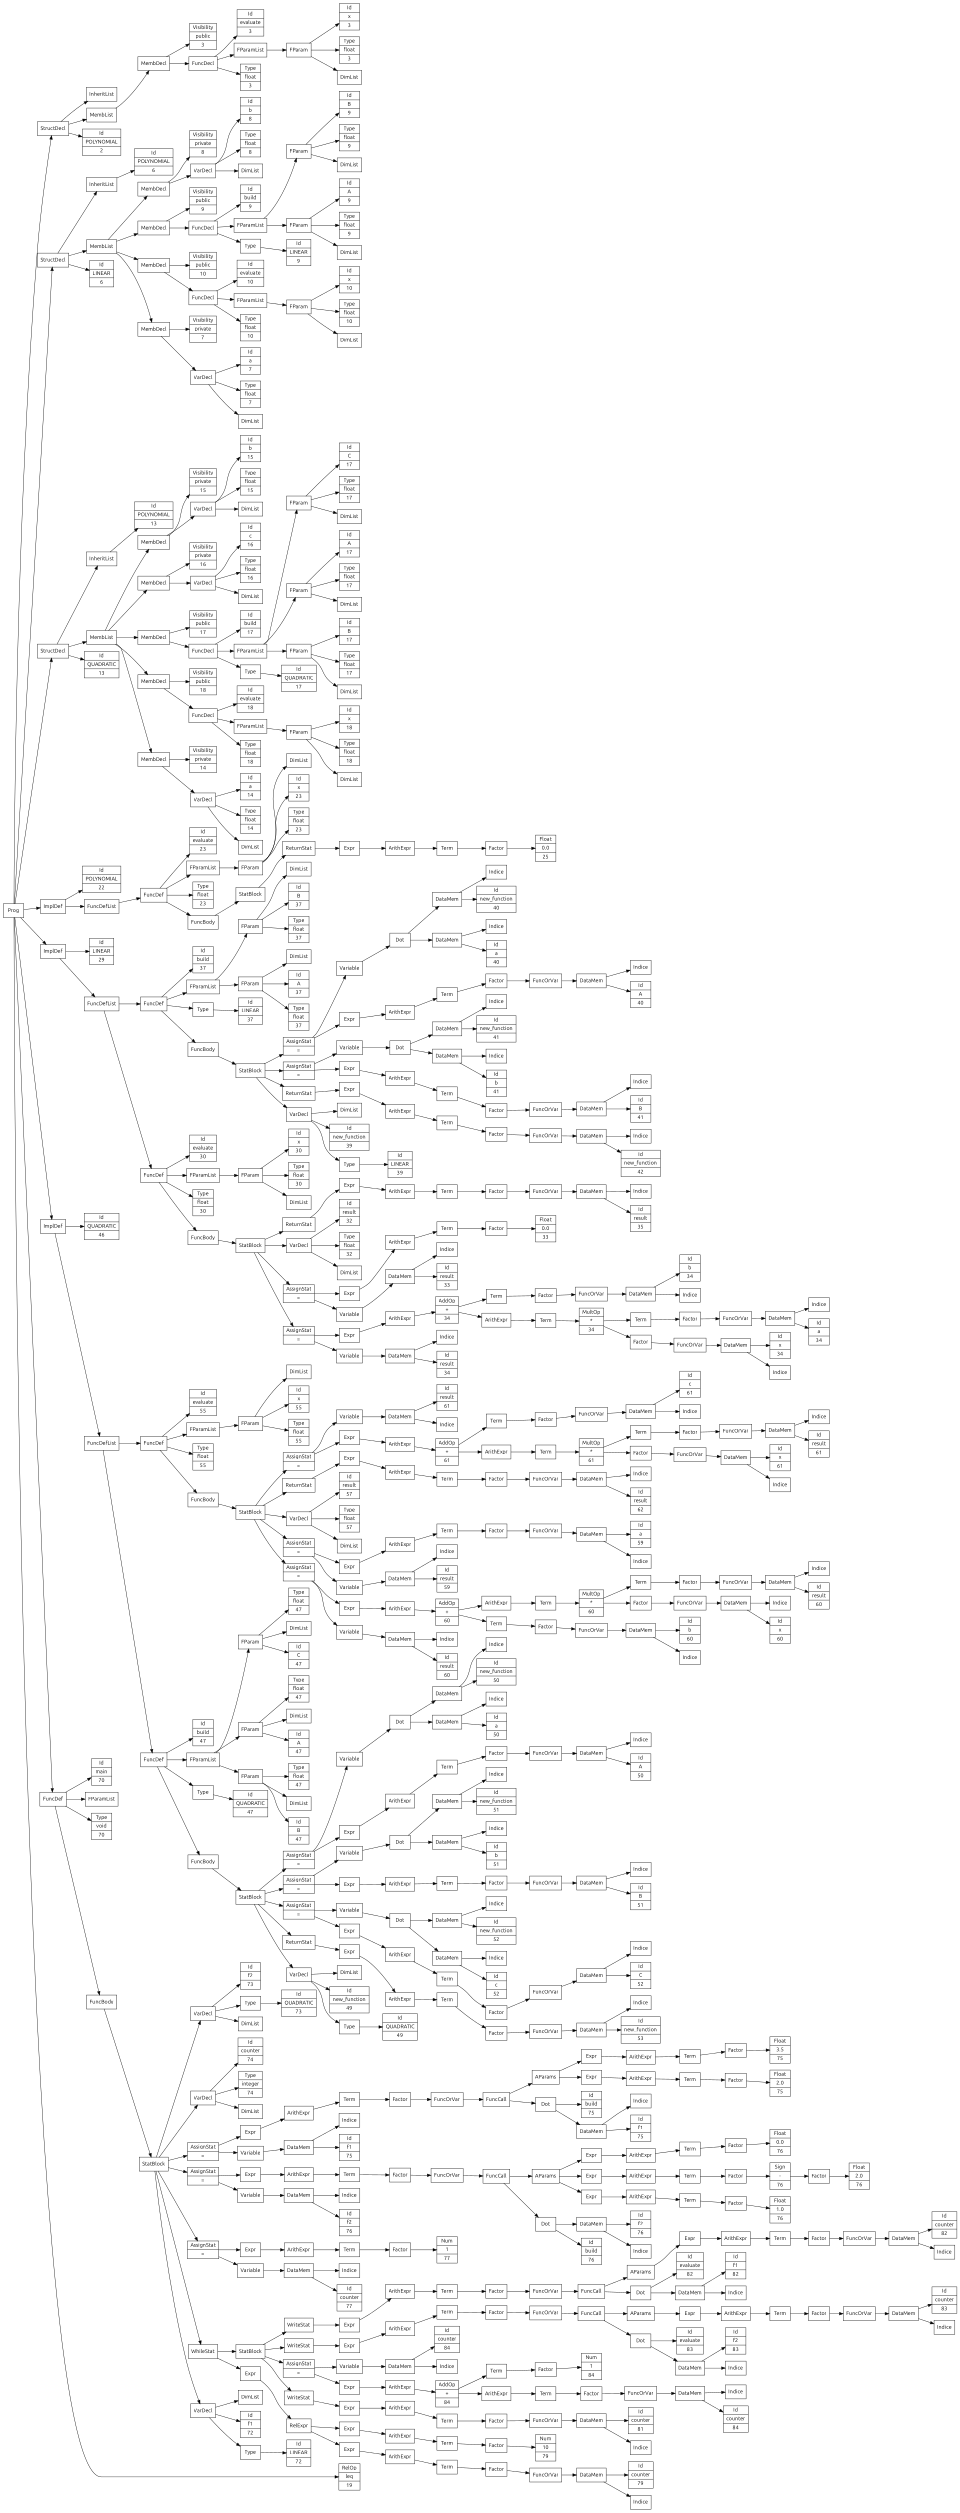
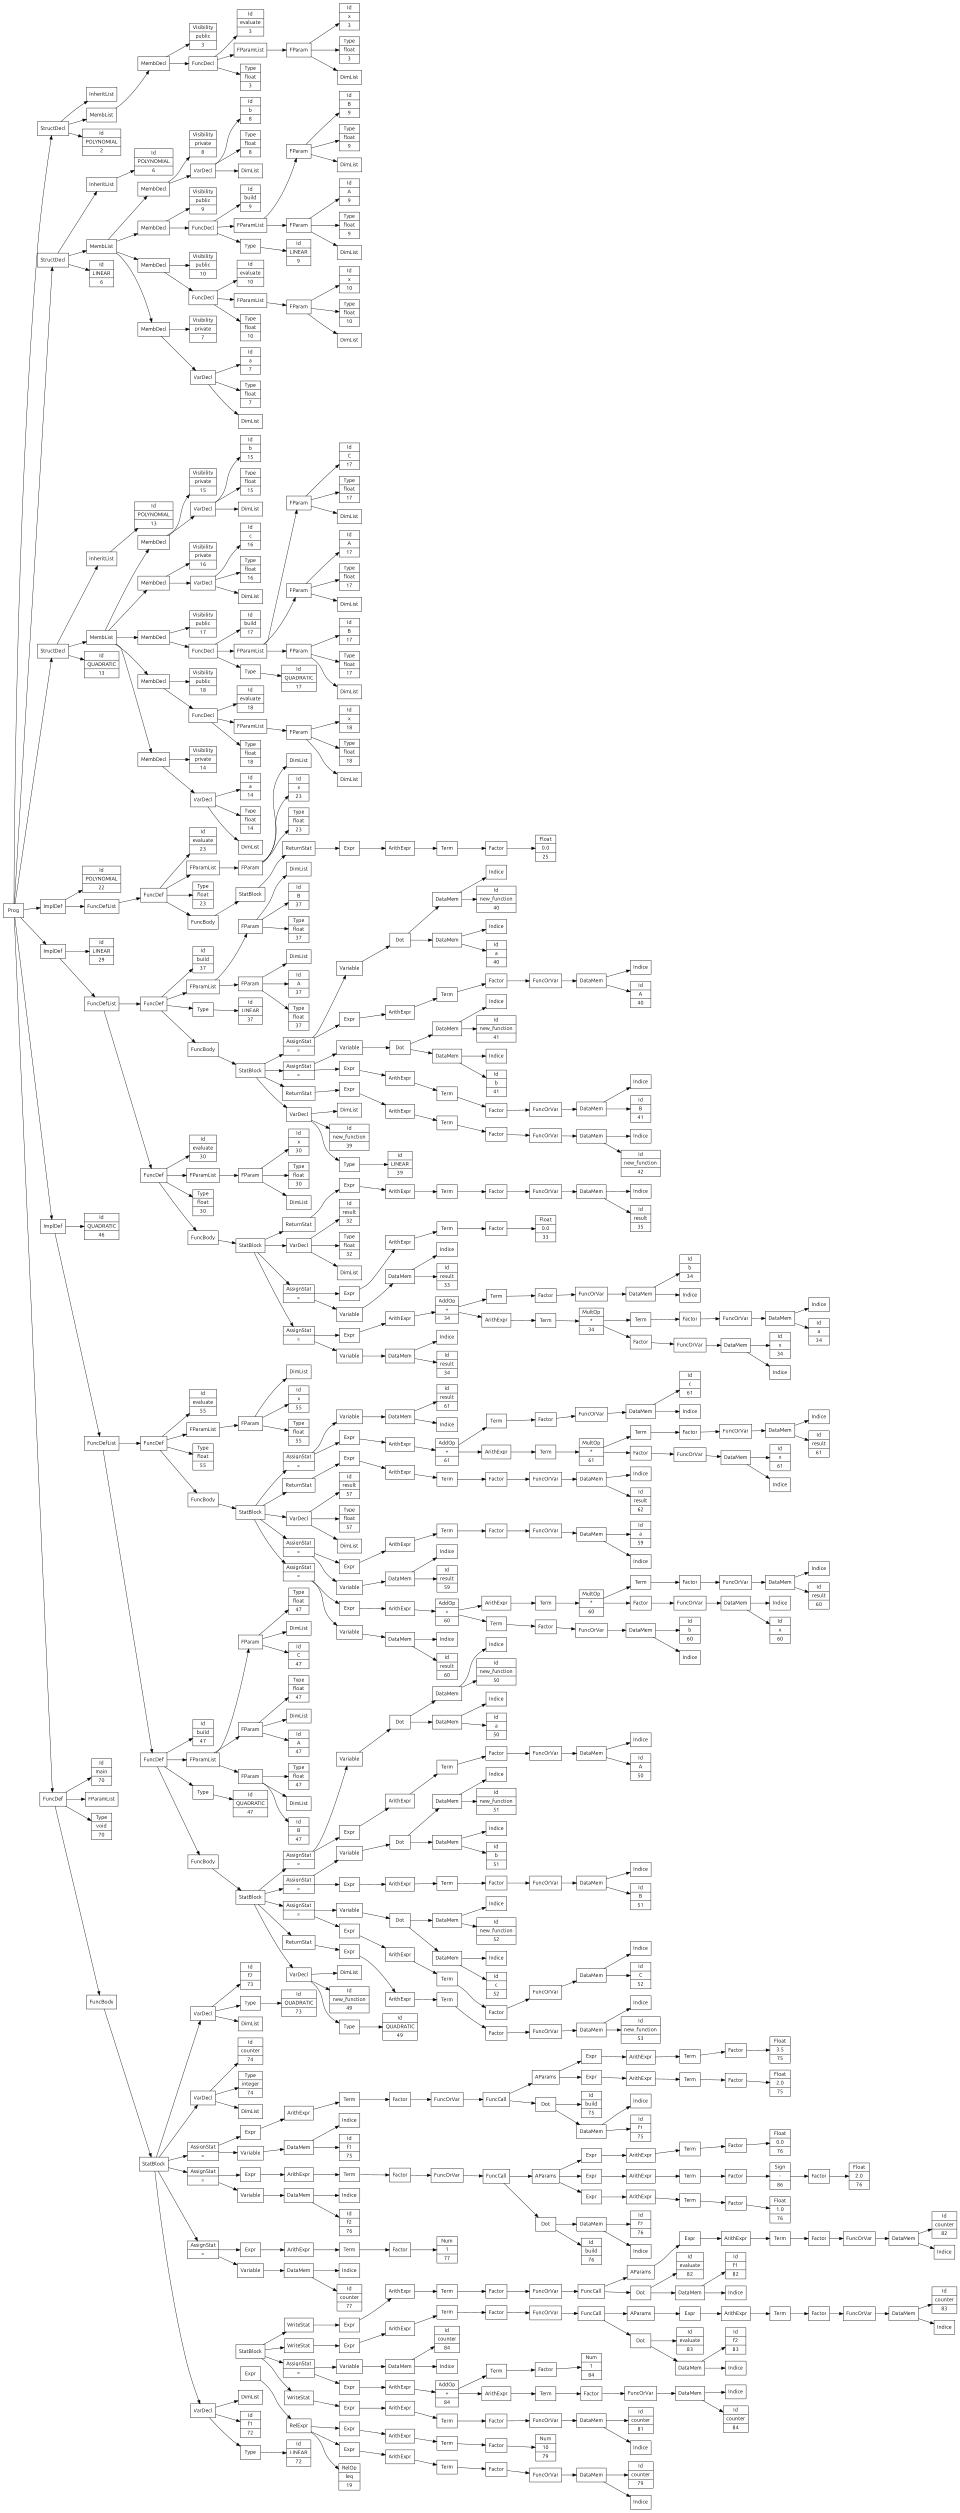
edge "Prog" -> "RelOp": now "RelExpr" -> "RelOp"
node "Sign": text "76" -> "86"
node "WhileStat": removed
